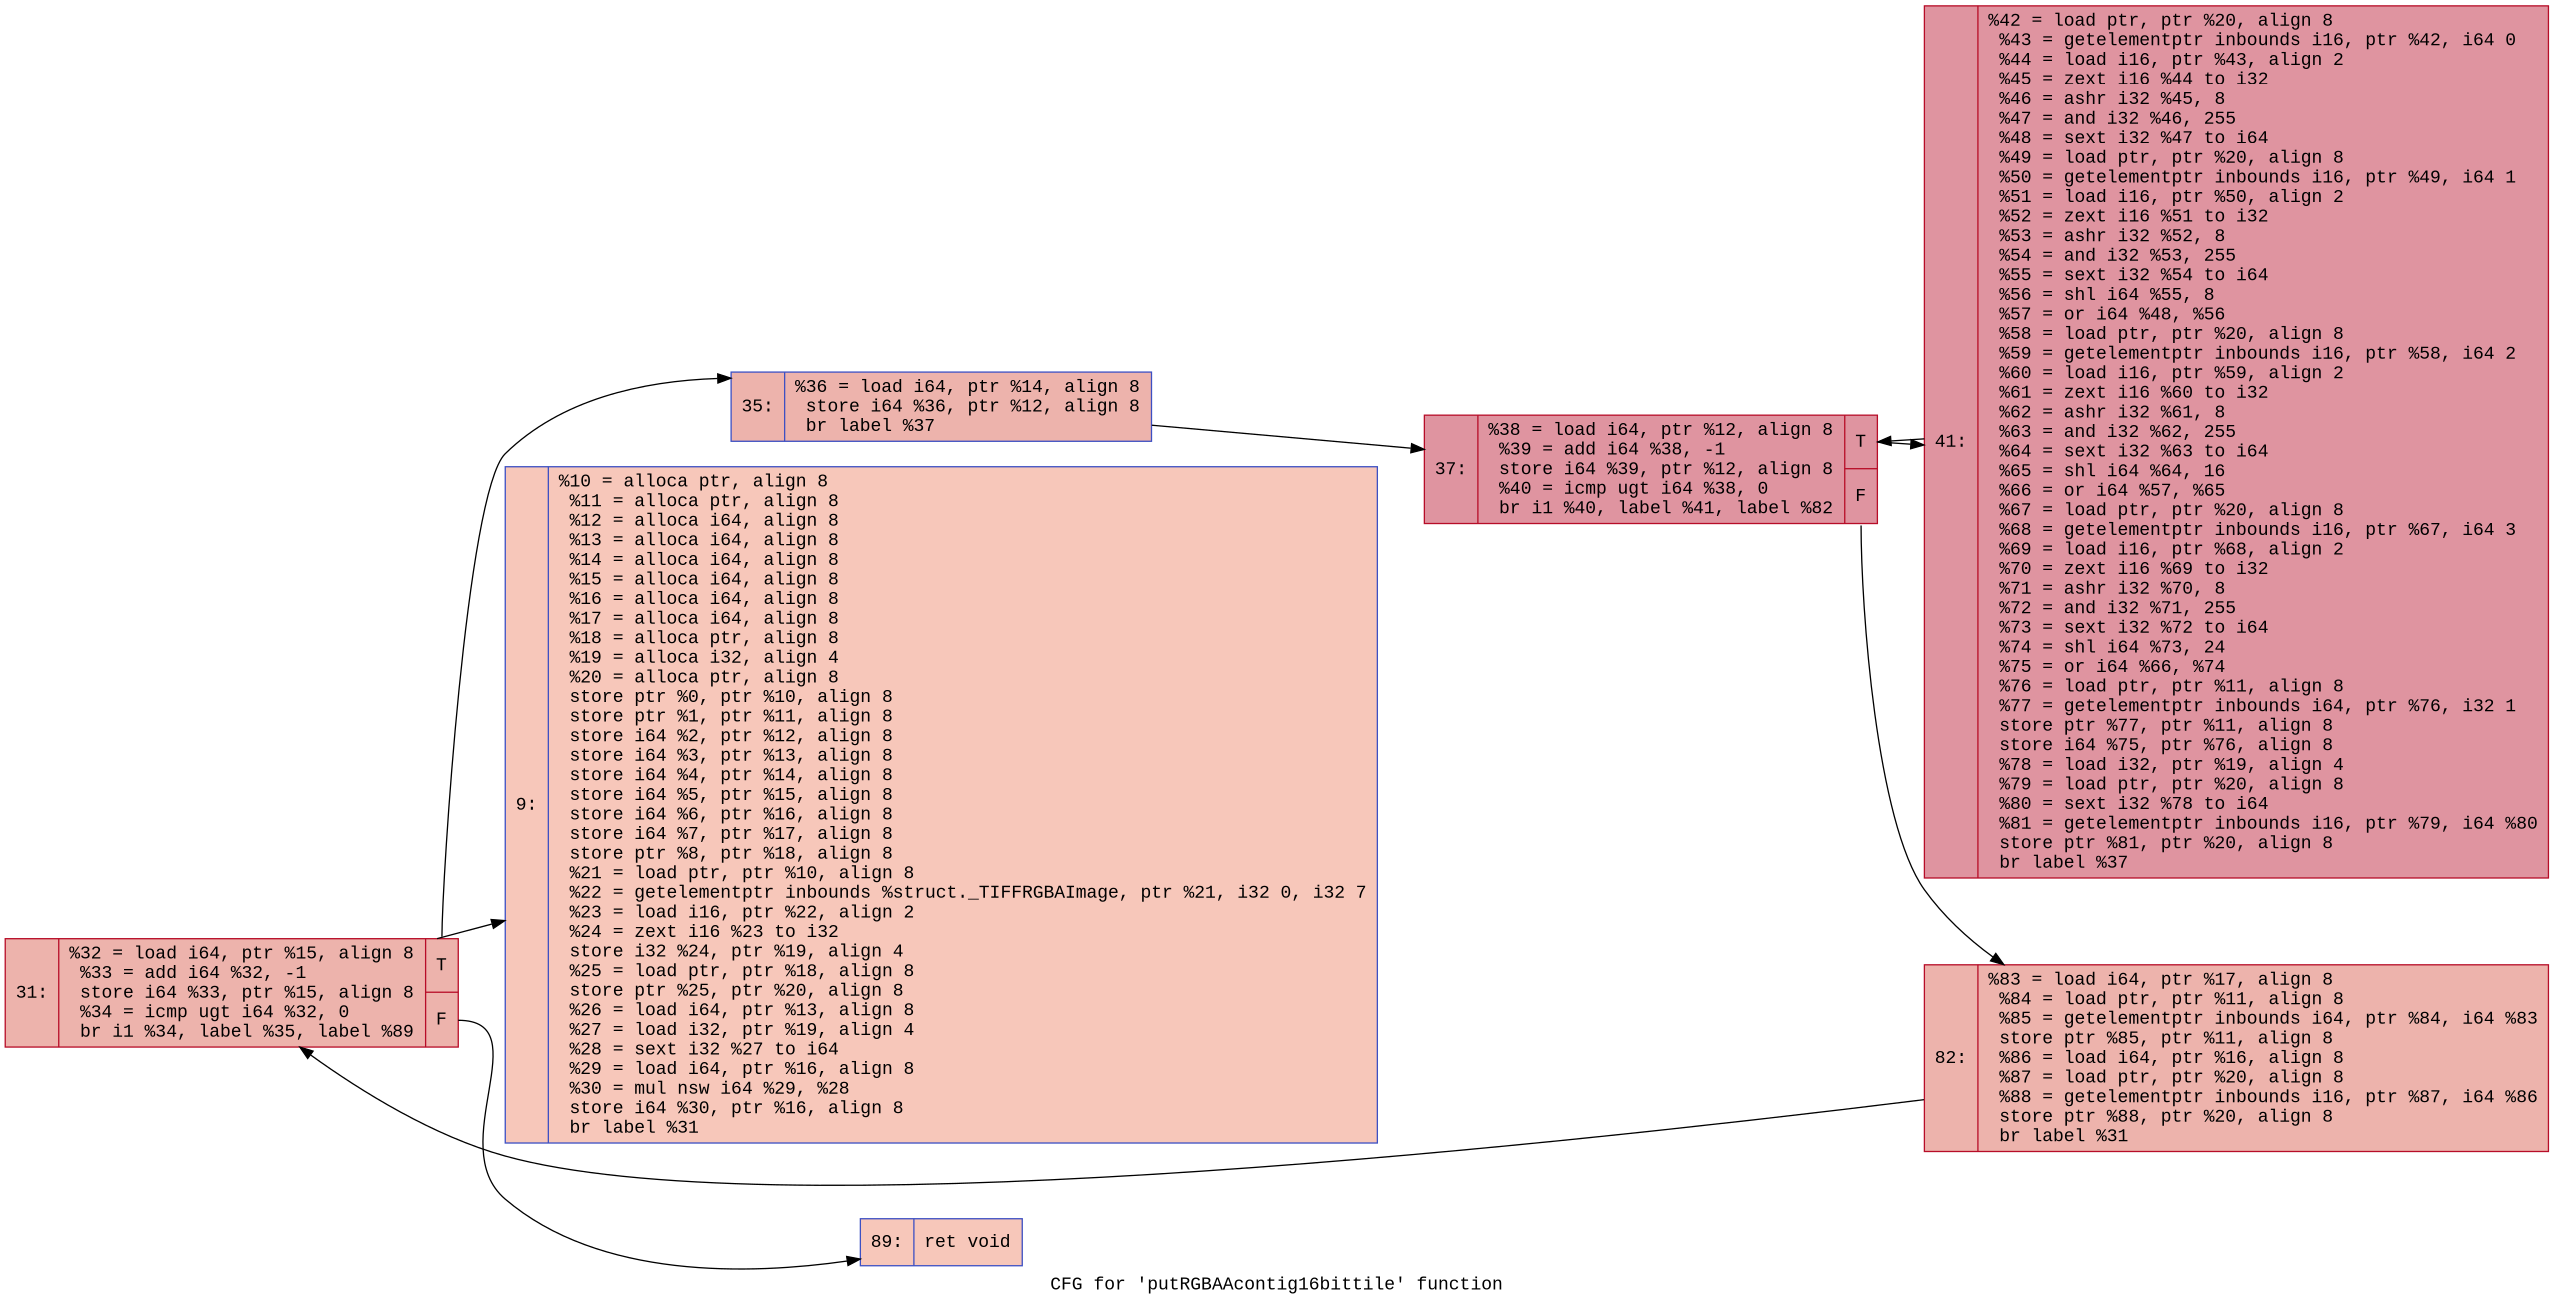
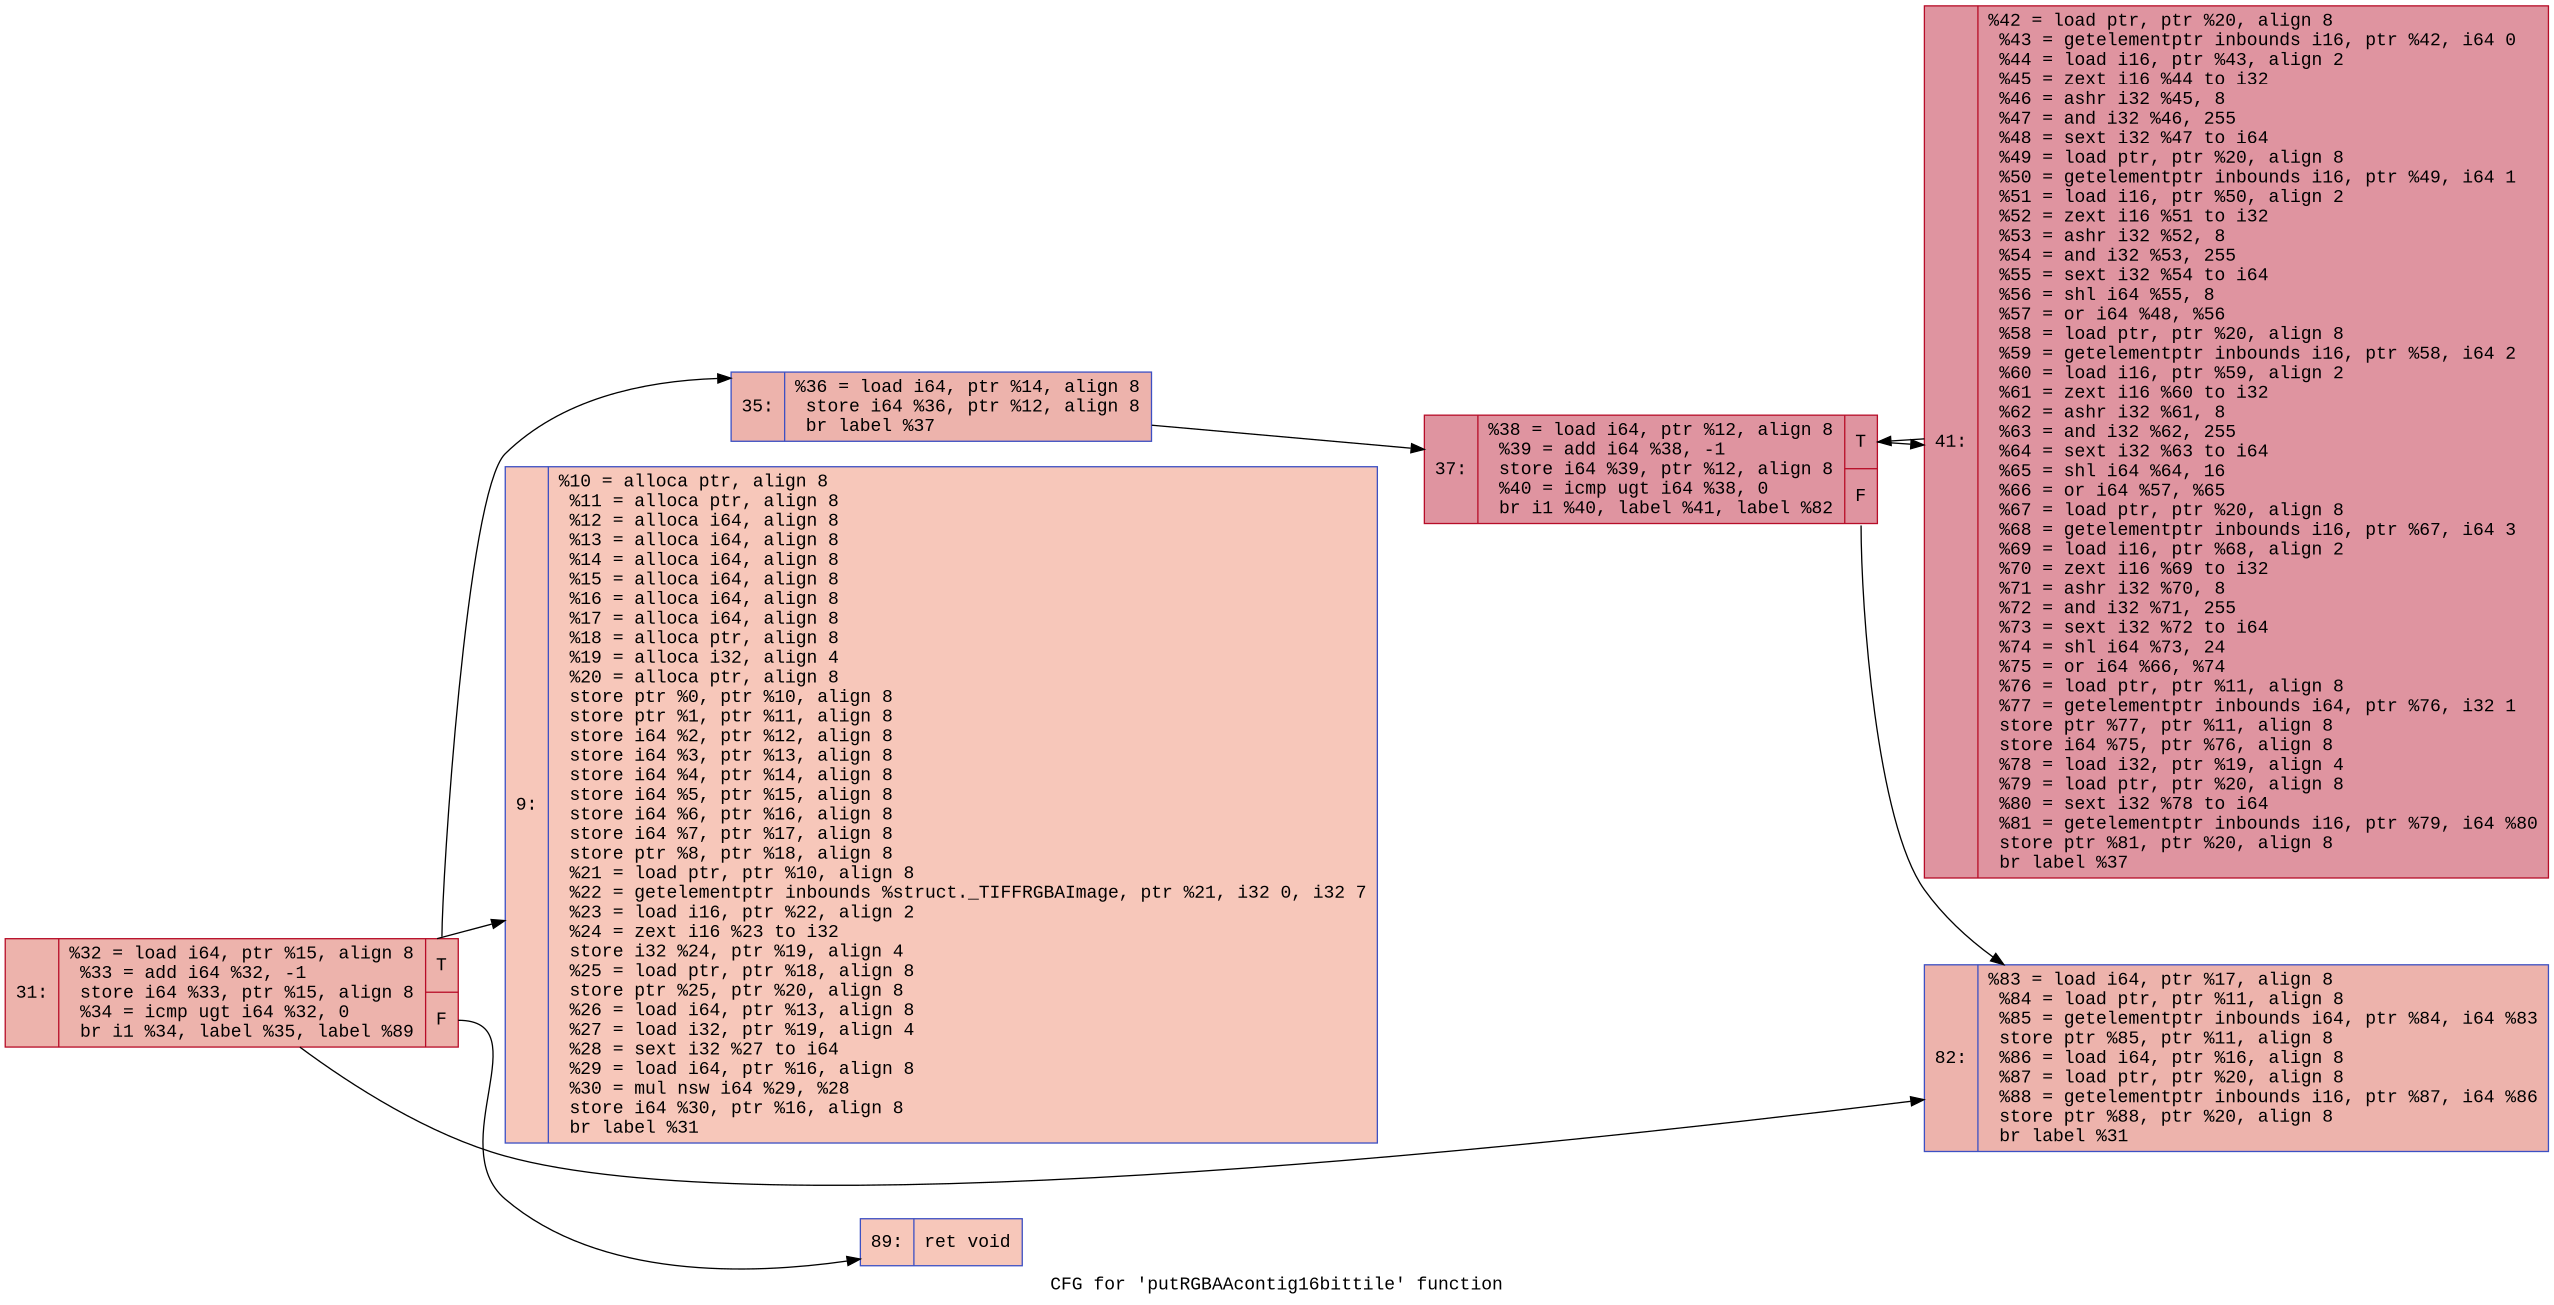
node "82:": color #b70d28ff -> #3d50c3ff
edge "82:" -> "31:": reversed
